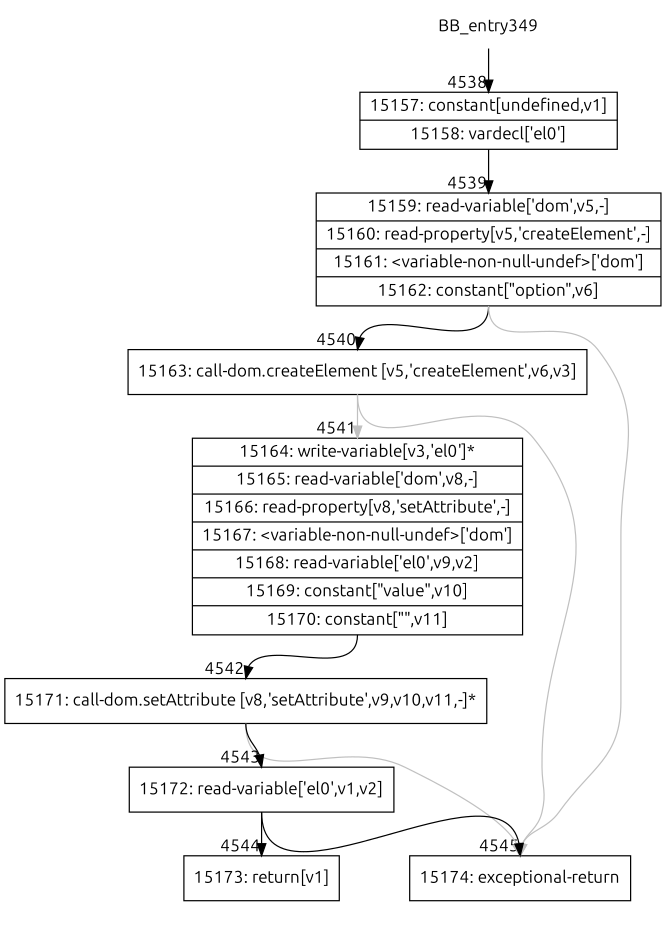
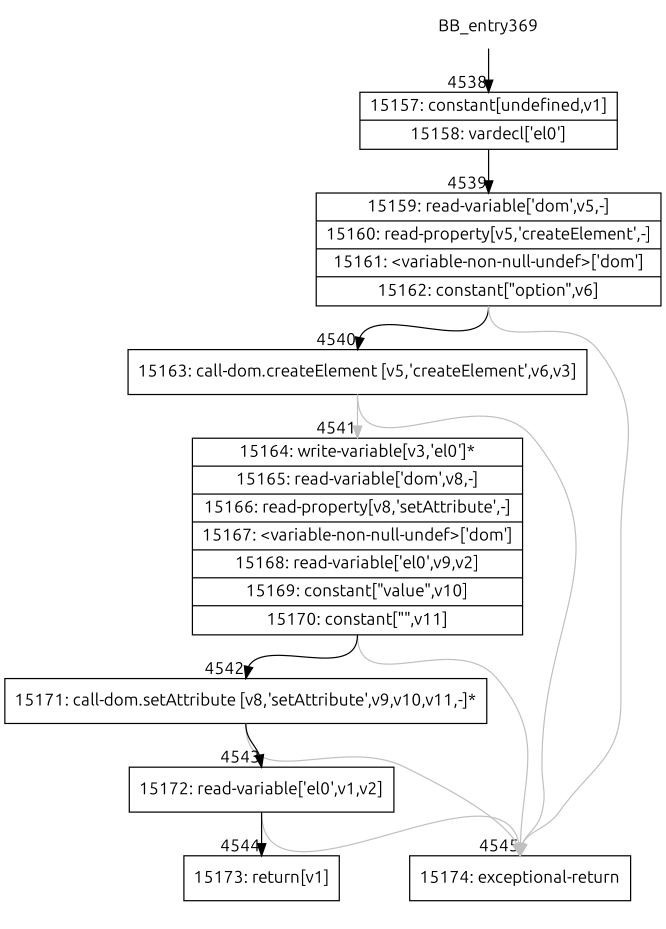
node "BB_entry349": label "BB_entry349" -> "BB_entry369"
edge "15164: write-variable[v3,'el0']*" -> "15174: exceptional-return": added
edge "15172: read-variable['el0',v1,v2]" -> "15174: exceptional-return": color black -> gray
